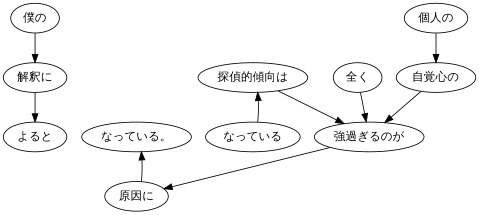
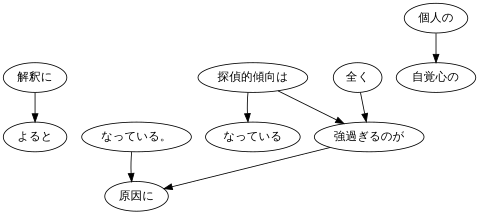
node "僕の": removed
edge "自覚心の" -> "強過ぎるのが": removed
edge "なっている" -> "探偵的傾向は": reversed
edge "原因に" -> "なっている。": reversed
